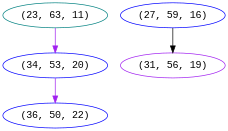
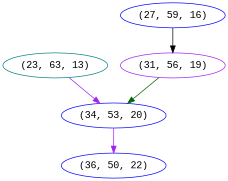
node "(23, 63, 11)": label "(23, 63, 11)" -> "(23, 63, 13)"
edge "(31, 56, 19)" -> "(34, 53, 20)": added
